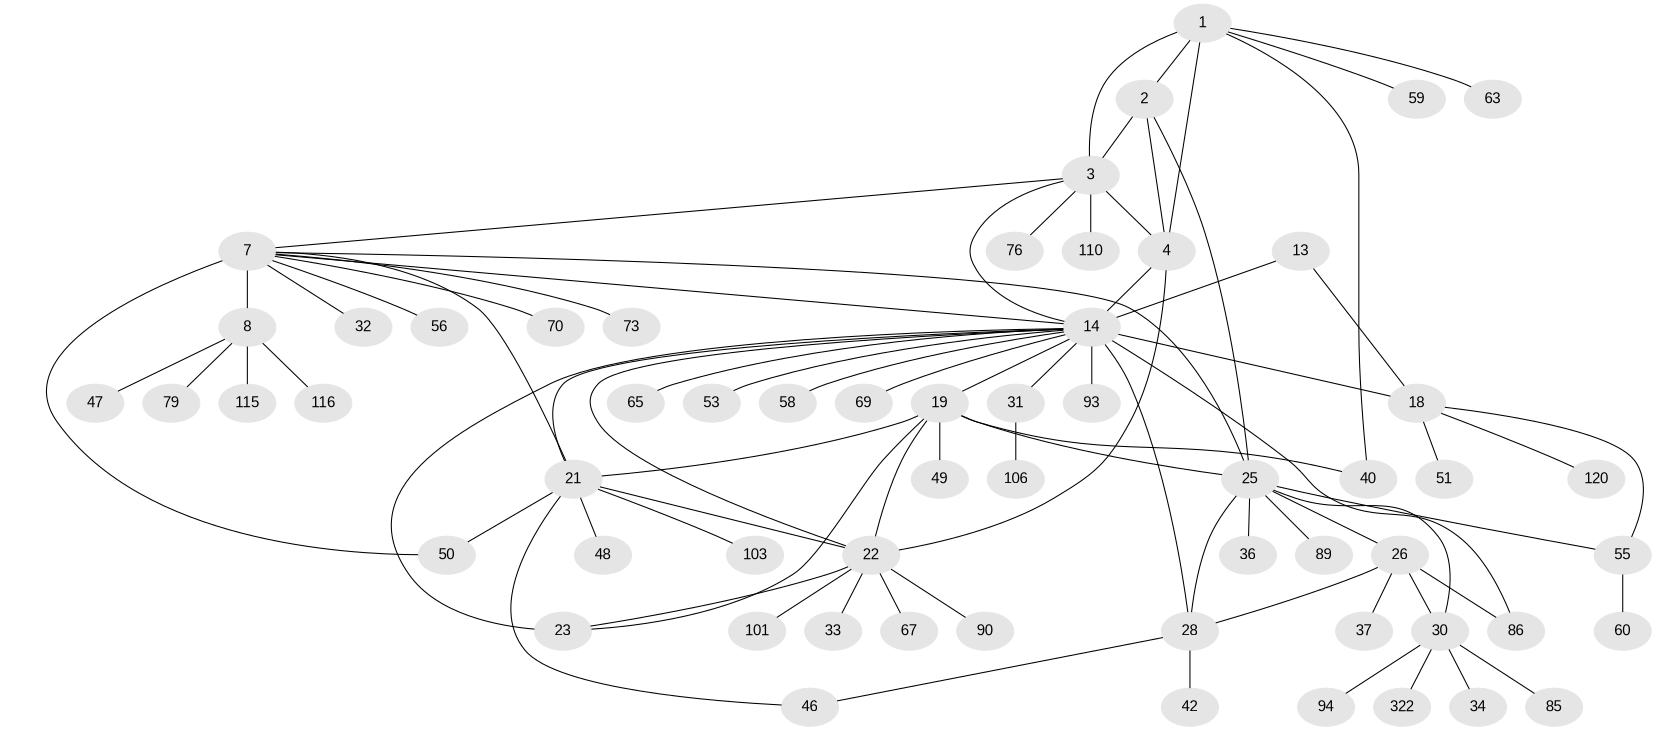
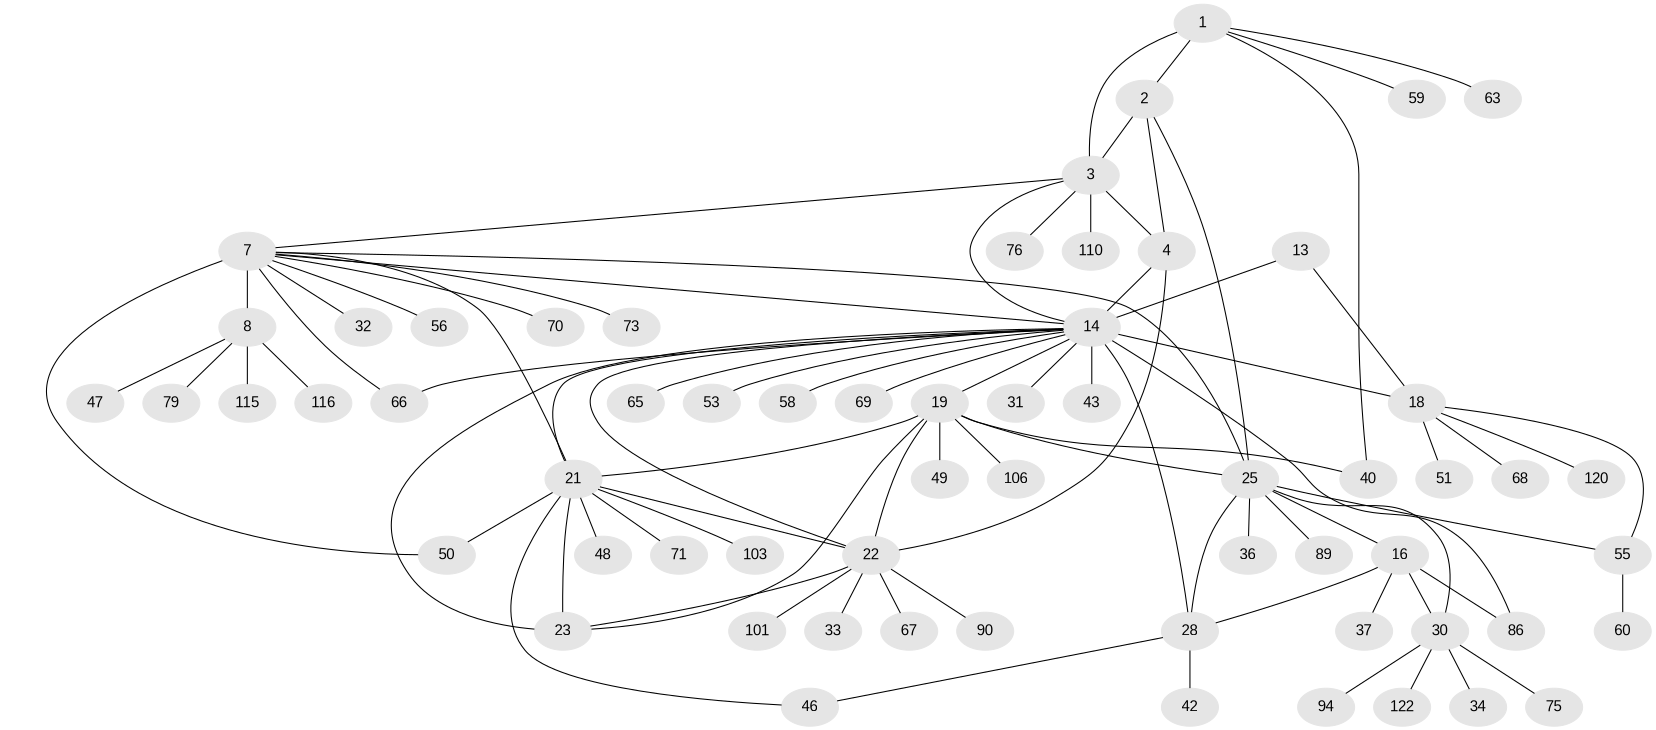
edge "1" -- "4": removed
node "66": added
node "93": label "93" -> "43"
edge "31" -- "106": now "19" -- "106"
node "68": added
edge "21" -- "23": added
node "71": added
node "26": label "26" -> "16"
node "322": label "322" -> "122"
node "85": label "85" -> "75"
